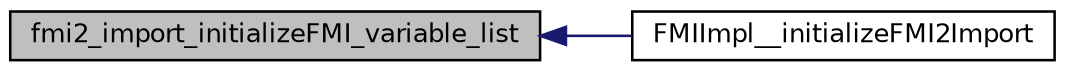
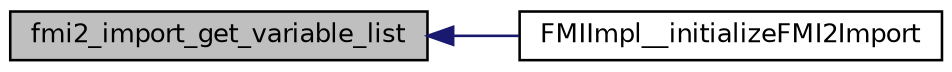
node "fmi2_import_initializeFMI_variable_list": label "fmi2_import_initializeFMI_variable_list" -> "fmi2_import_get_variable_list"
